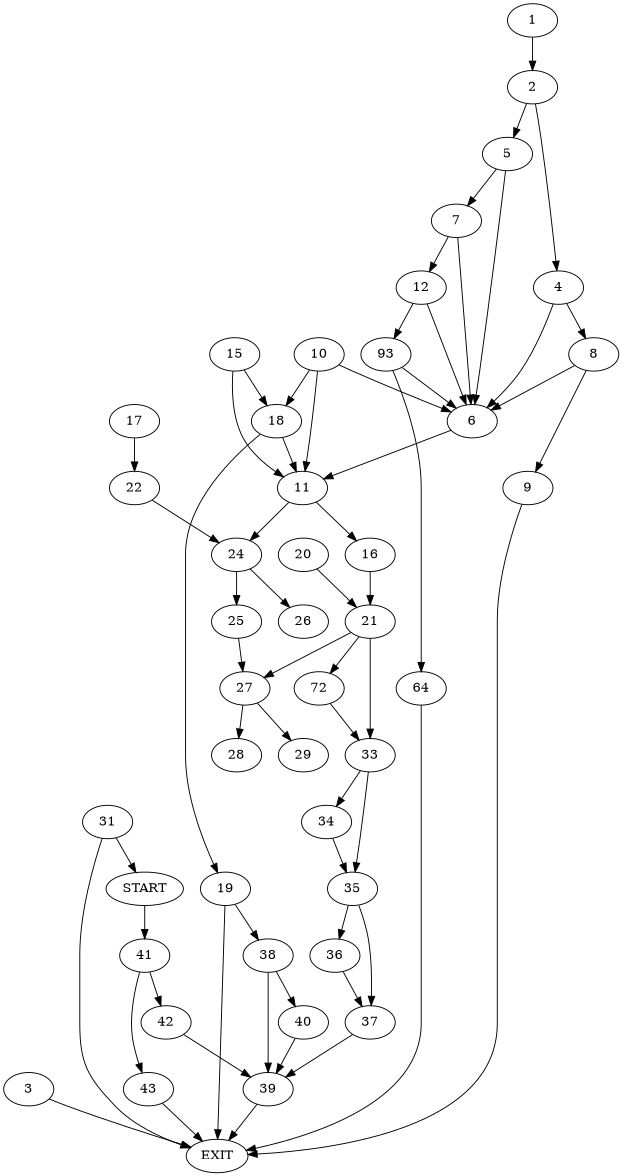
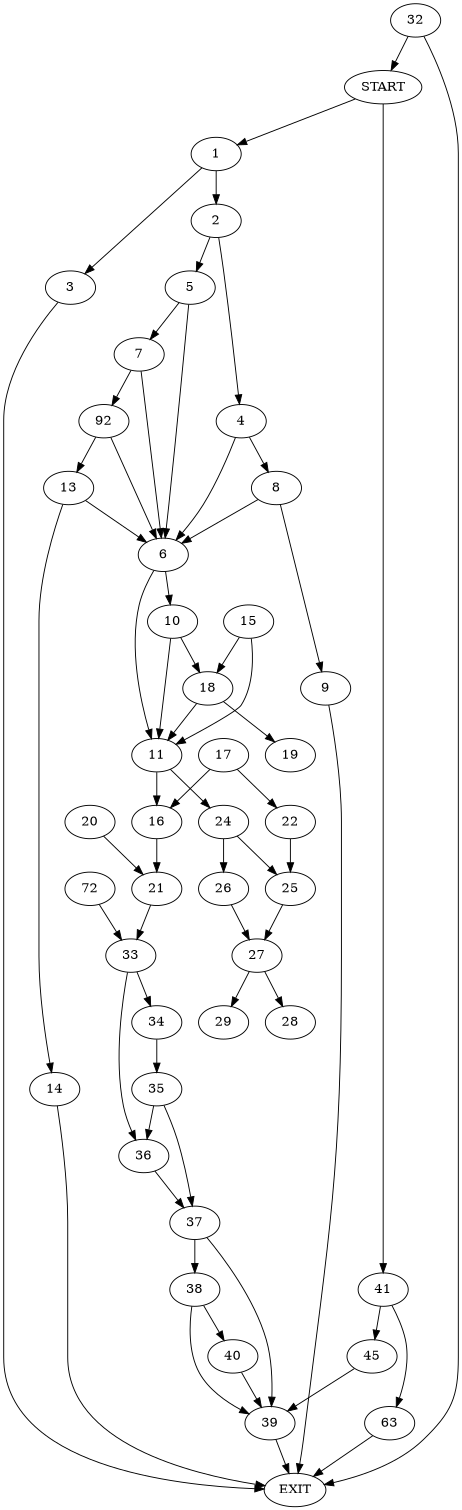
edge "START" -> "1": added
edge "1" -> "3": added
node "12": label "12" -> "92"
node "93": label "93" -> "13"
edge "10" -> "6": reversed
edge "22" -> "24": now "22" -> "25"
edge "21" -> "72": removed
edge "21" -> "27": now "26" -> "27"
node "64": label "64" -> "14"
edge "17" -> "16": added
edge "33" -> "35": now "33" -> "36"
node "31": label "31" -> "32"
edge "19" -> "38": now "37" -> "38"
edge "19" -> "EXIT": removed
node "42": label "42" -> "45"
node "43": label "43" -> "63"
